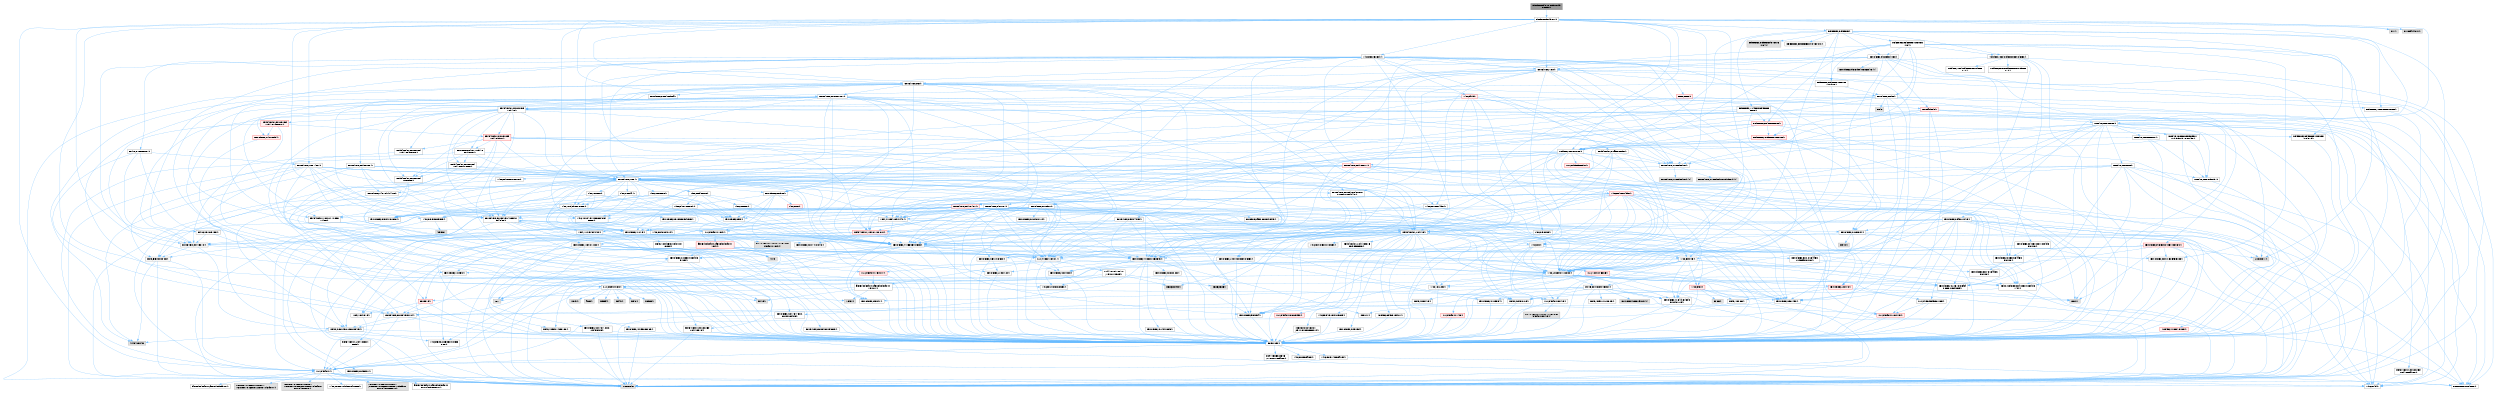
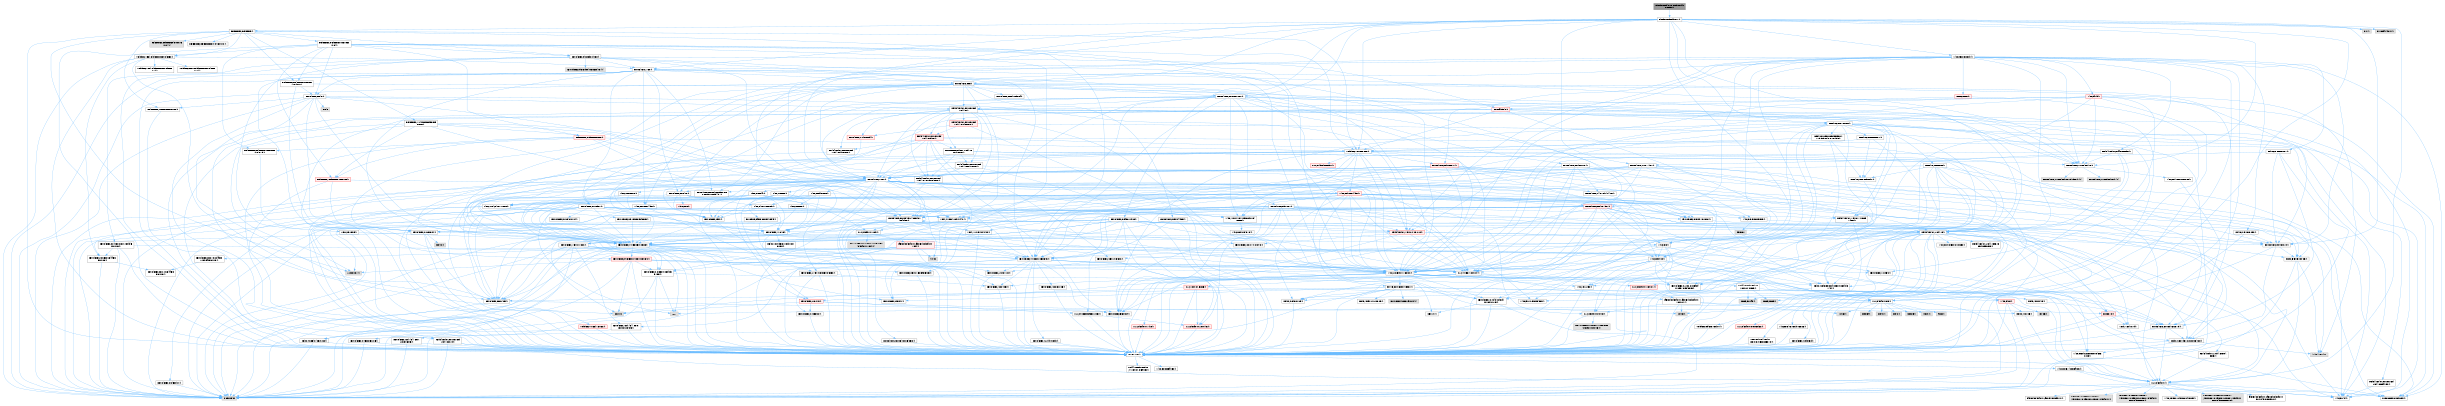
edge "Delegates/IDelegateInstance.h" -> "UObject/NameTypes.h": now "Delegates/IDelegateInstance.h" -> "Misc/StringBuilder.h"
node "Serialization/Structured LogTrace.h": label "Serialization/Structured LogTrace.h" -> "Serialization/Structured ArchiveNameHelpers.h"
edge "Templates/UnrealTemplate.h" -> "Templates/RemoveReference.h": now "Templates/UnrealTemplate.h" -> "Templates/SharedPointerInternals.h"
edge "HAL/PlatformMath.h" -> "CoreTypes.h": removed
